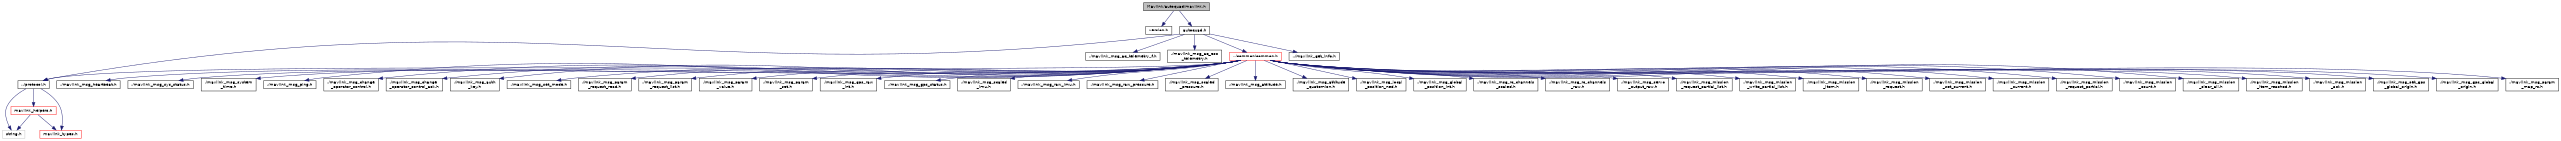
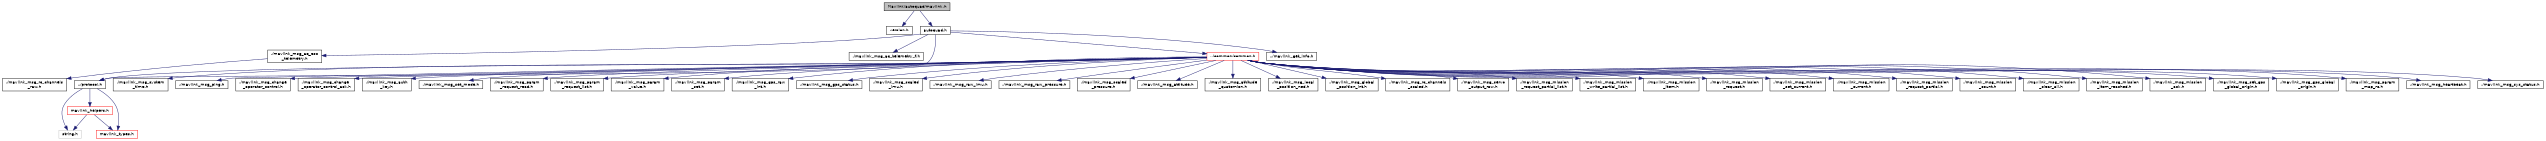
edge "../common/common.h" -> "./mavlink_msg_rc_channels _raw.h": now "./mavlink_msg_aq_esc _telemetry.h" -> "./mavlink_msg_rc_channels _raw.h"
